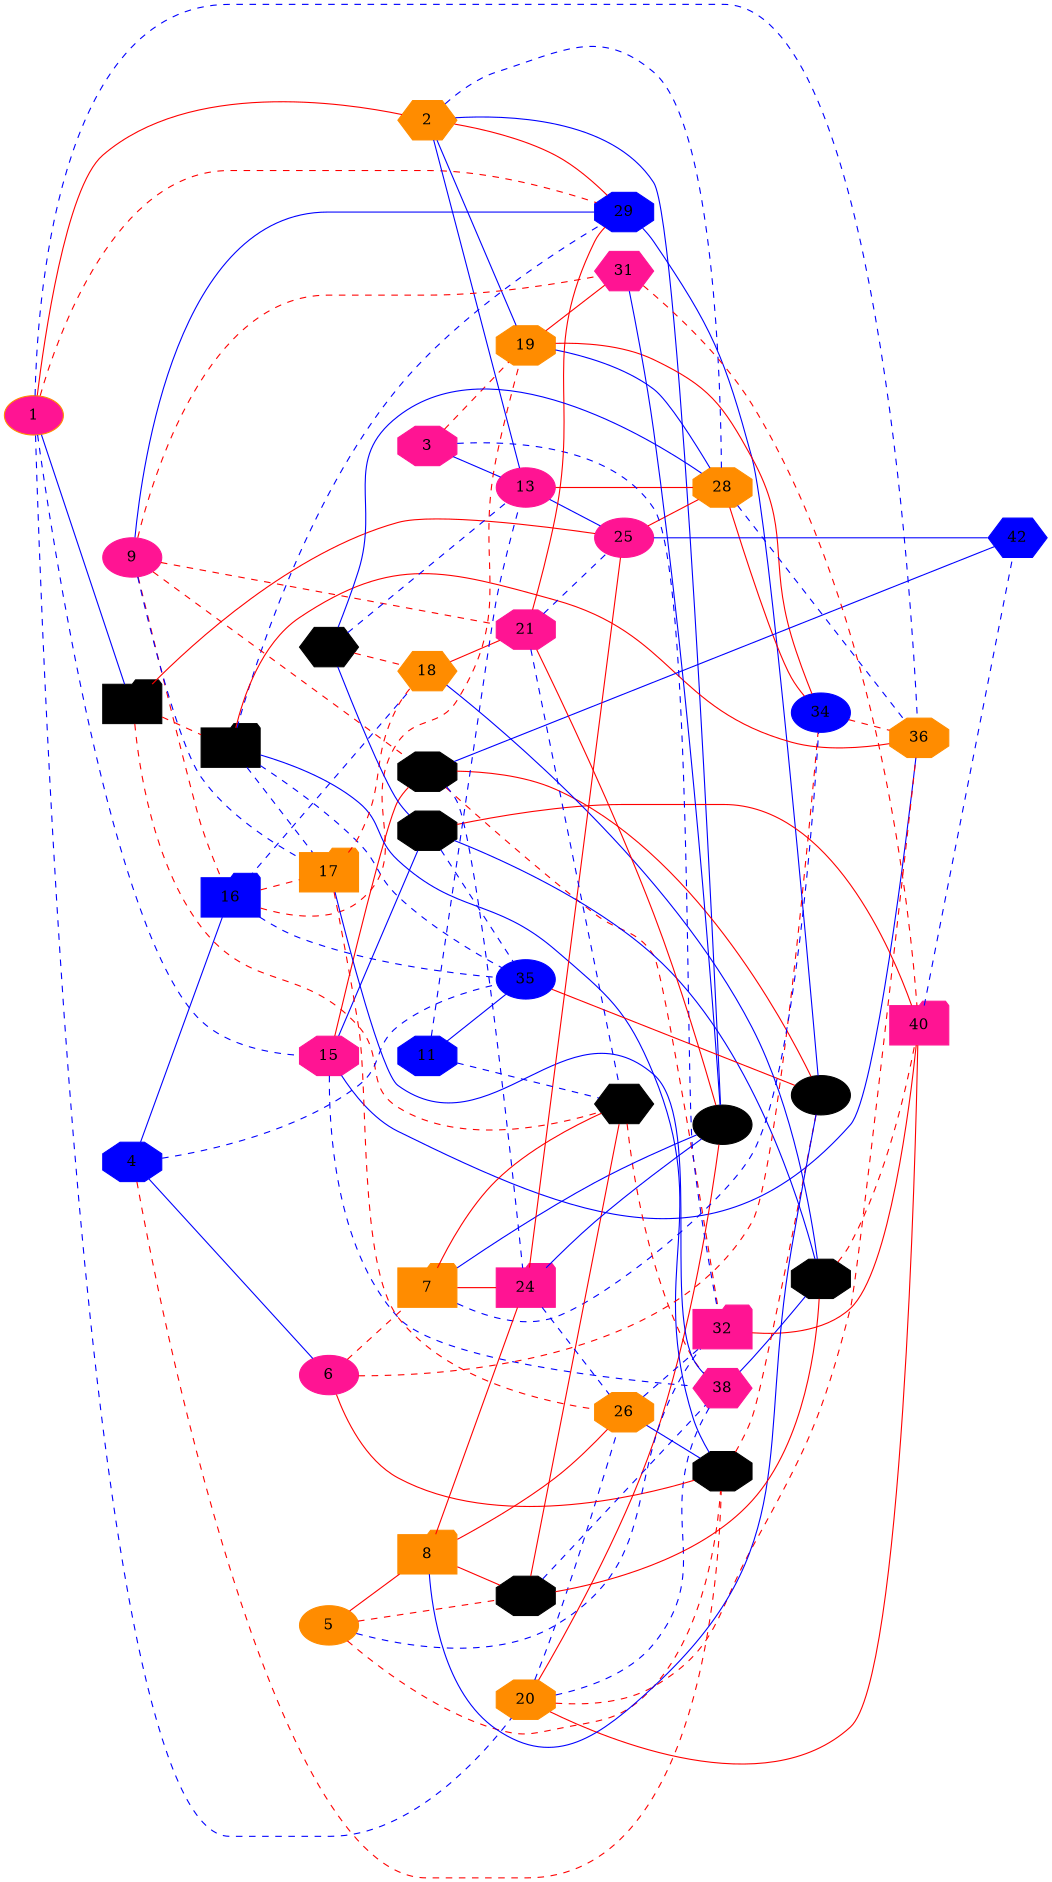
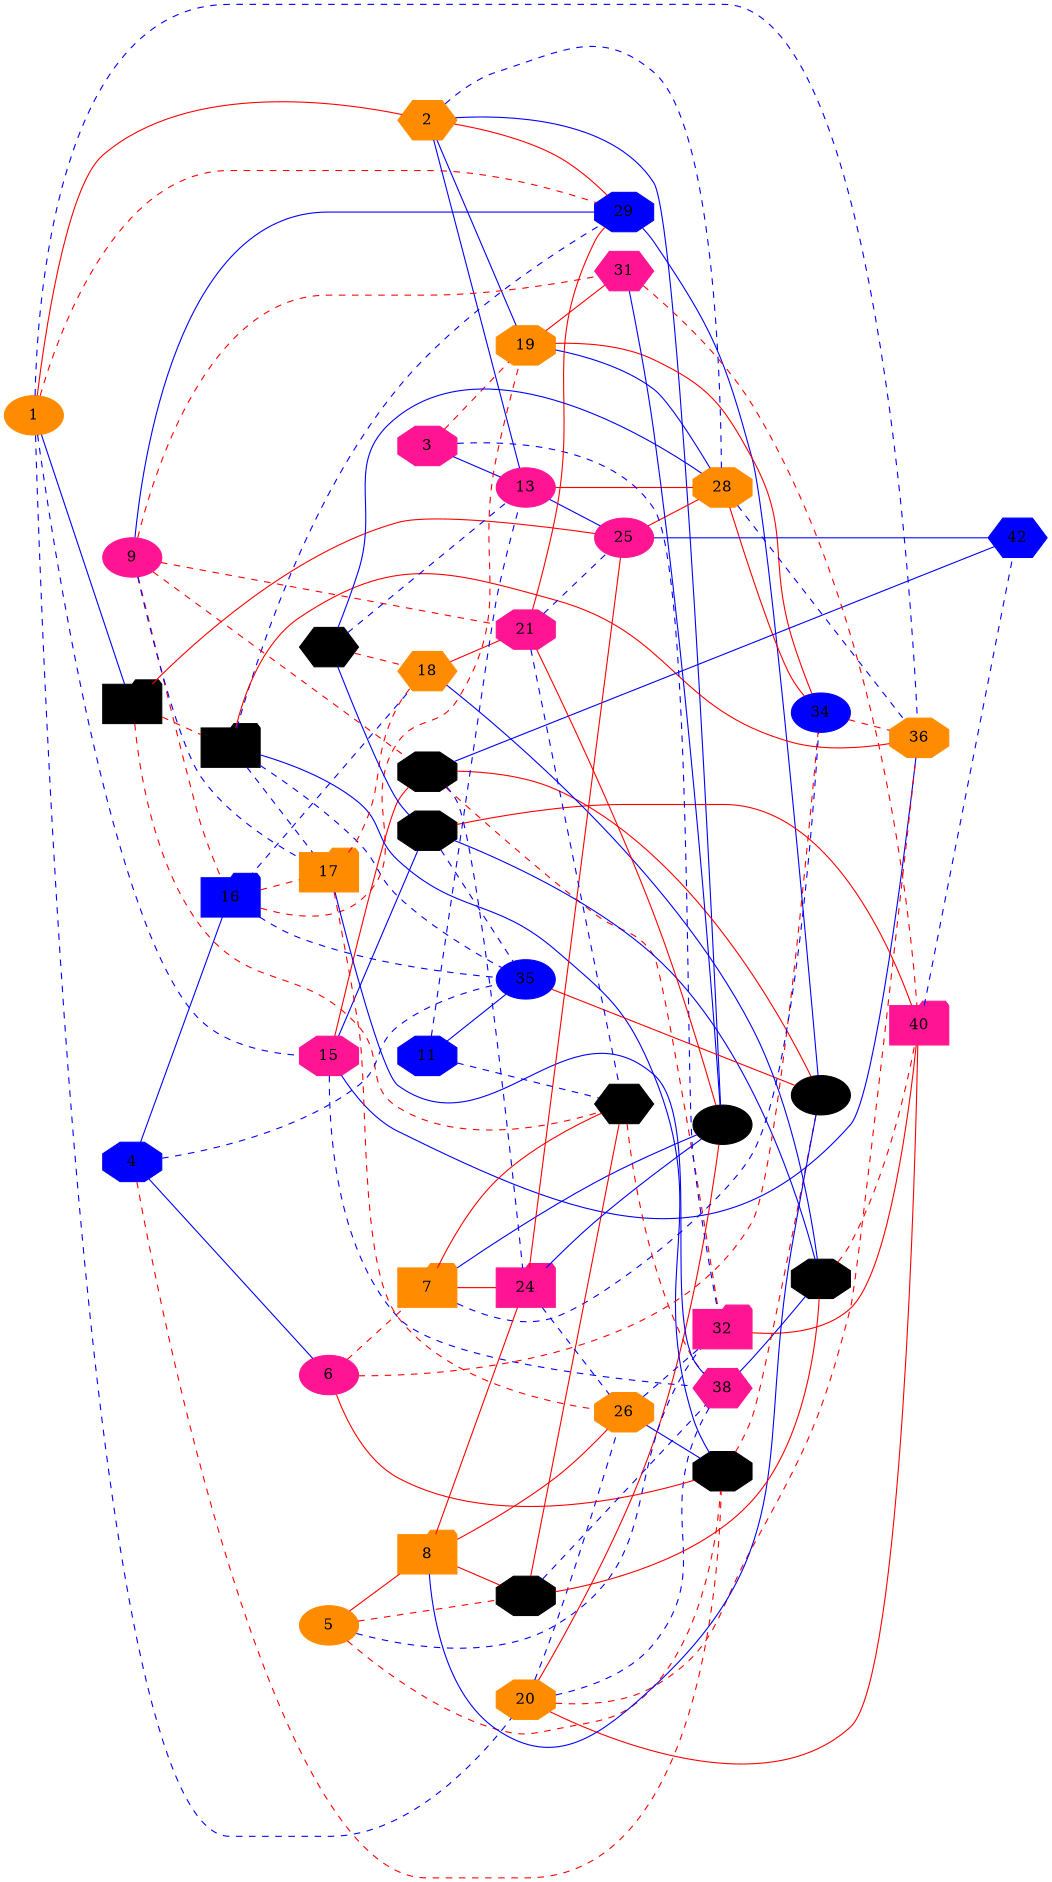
node "1": fillcolor deeppink -> darkorange
